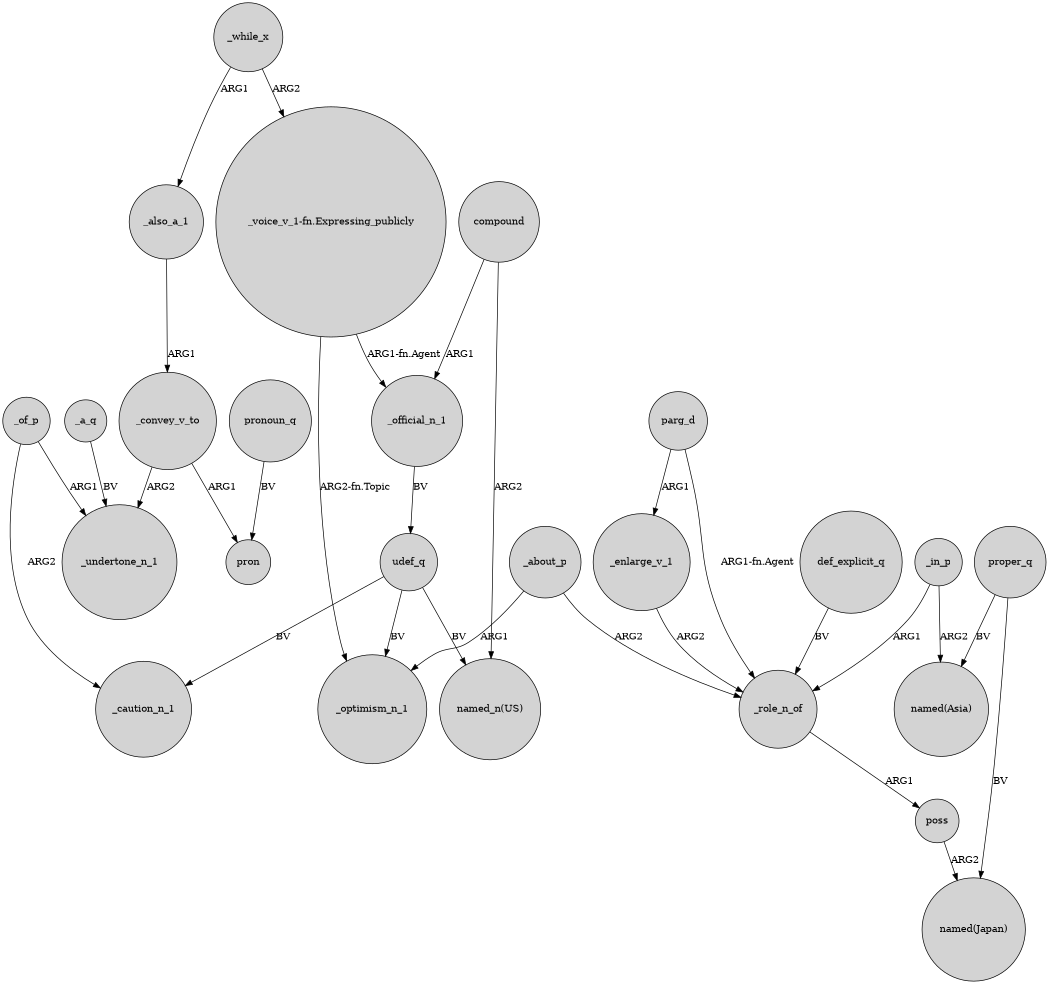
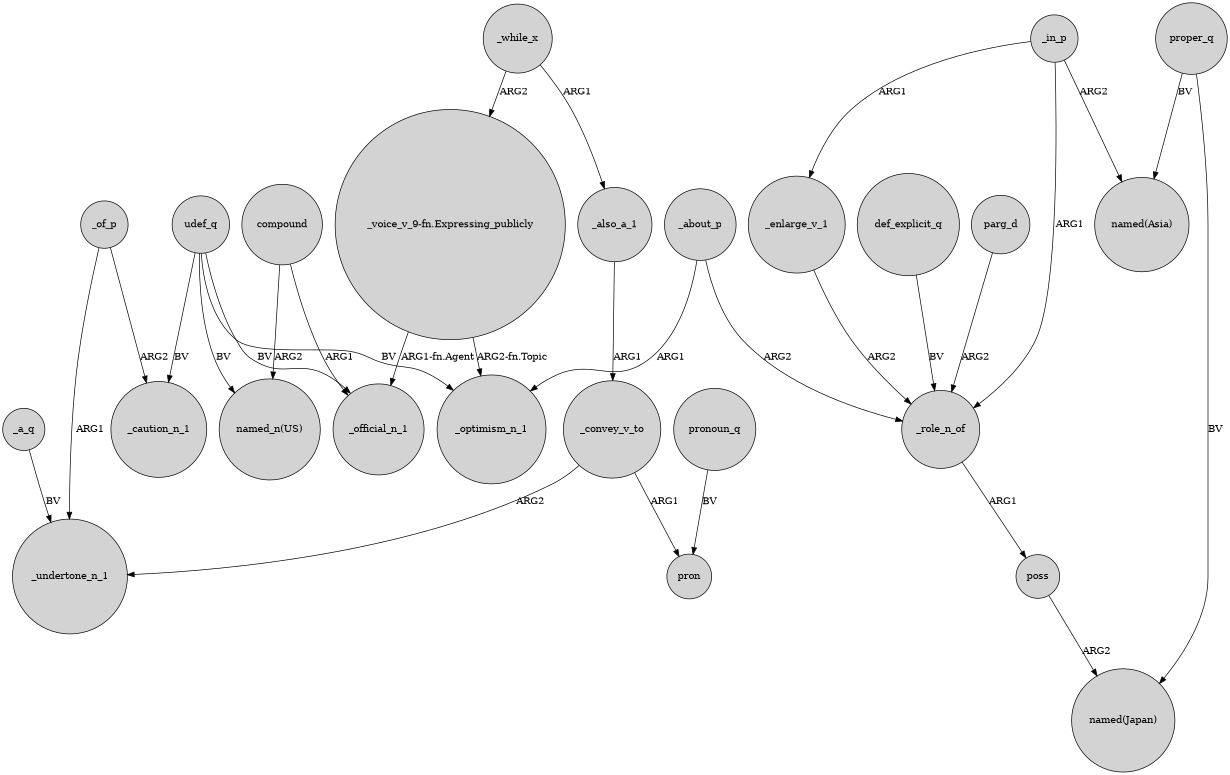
node "_voice_v_1-fn.Expressing_publicly": label "_voice_v_1-fn.Expressing_publicly" -> "_voice_v_9-fn.Expressing_publicly"
edge "parg_d" -> "_enlarge_v_1": now "_in_p" -> "_enlarge_v_1"
edge "_official_n_1" -> "udef_q": reversed
edge "parg_d" -> "_role_n_of": label "ARG1-fn.Agent" -> "ARG2"
